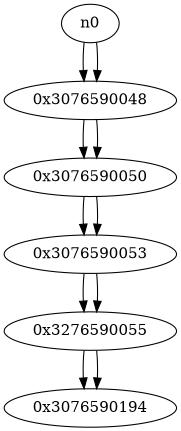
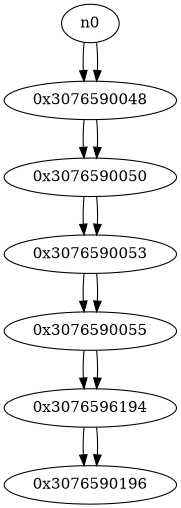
node "0x3276590055": label "0x3276590055" -> "0x3076590055"
node "0x3076590194": label "0x3076590194" -> "0x3076596194"
node "0x3076590196": added
